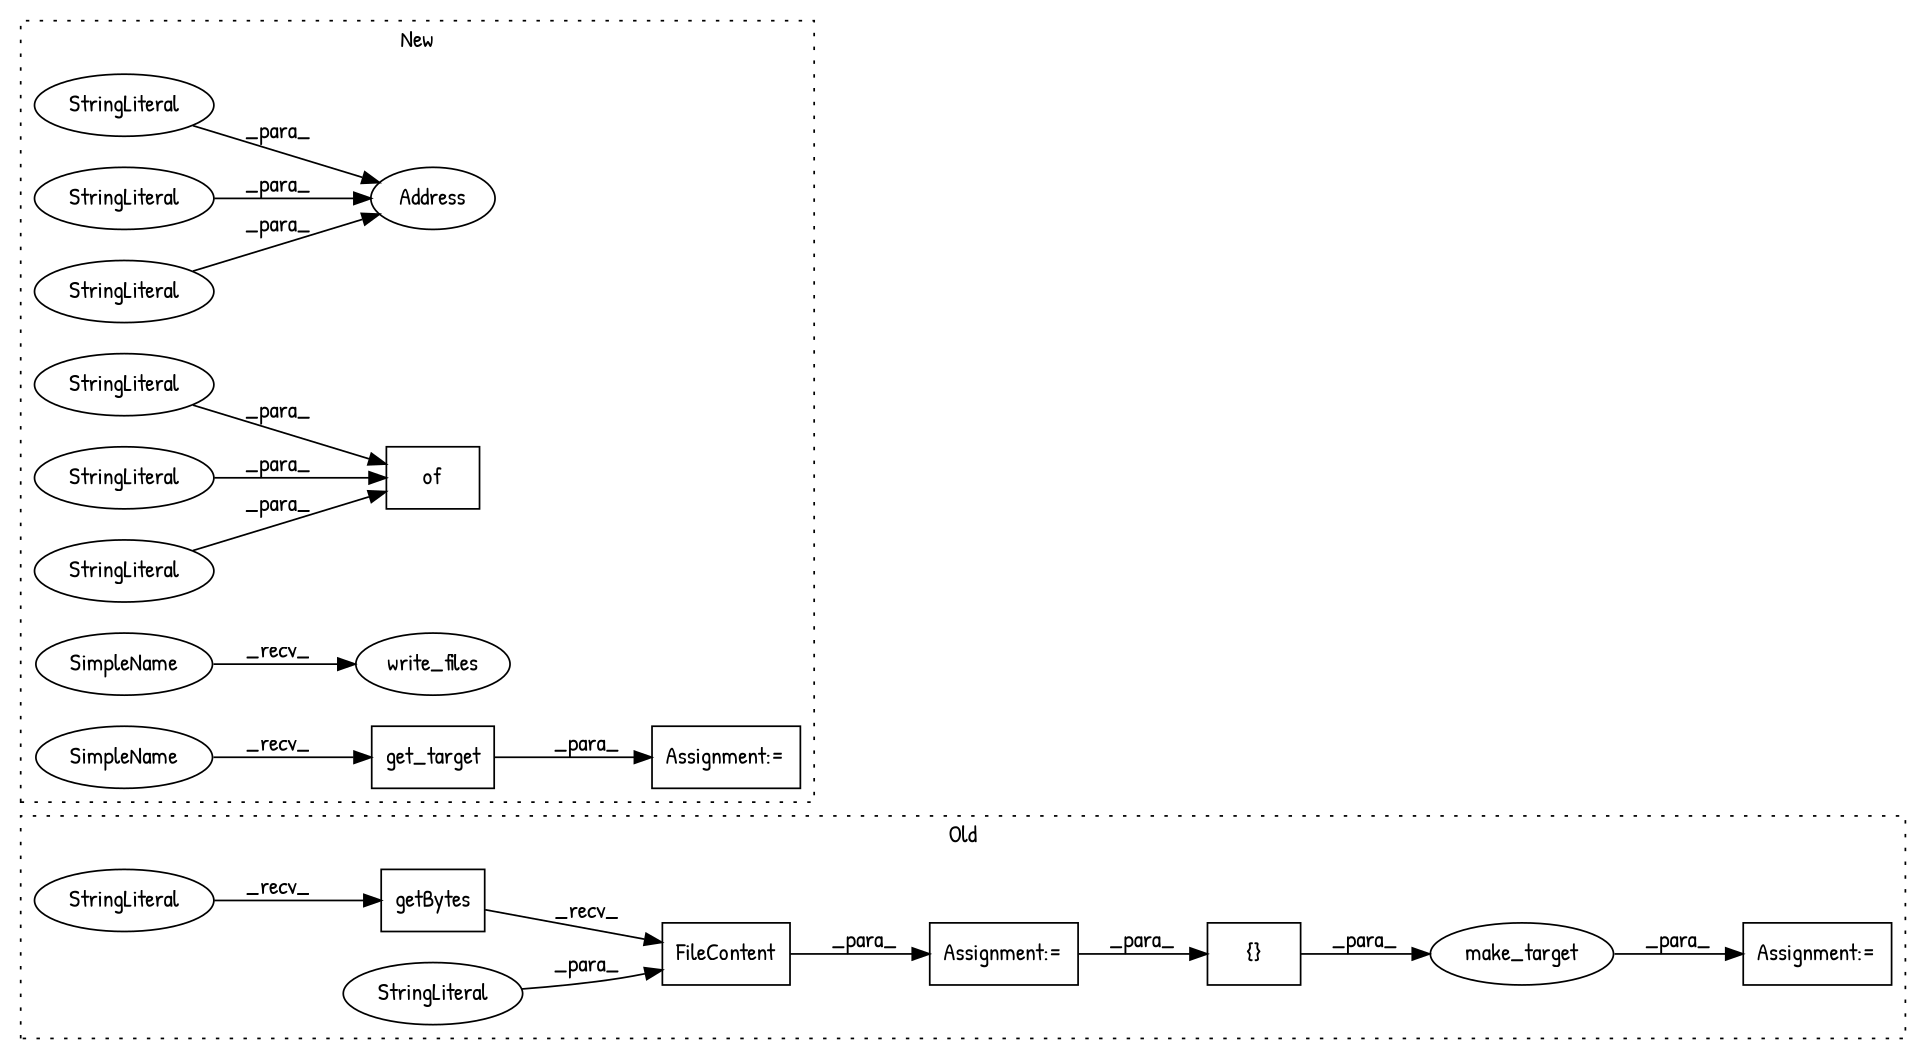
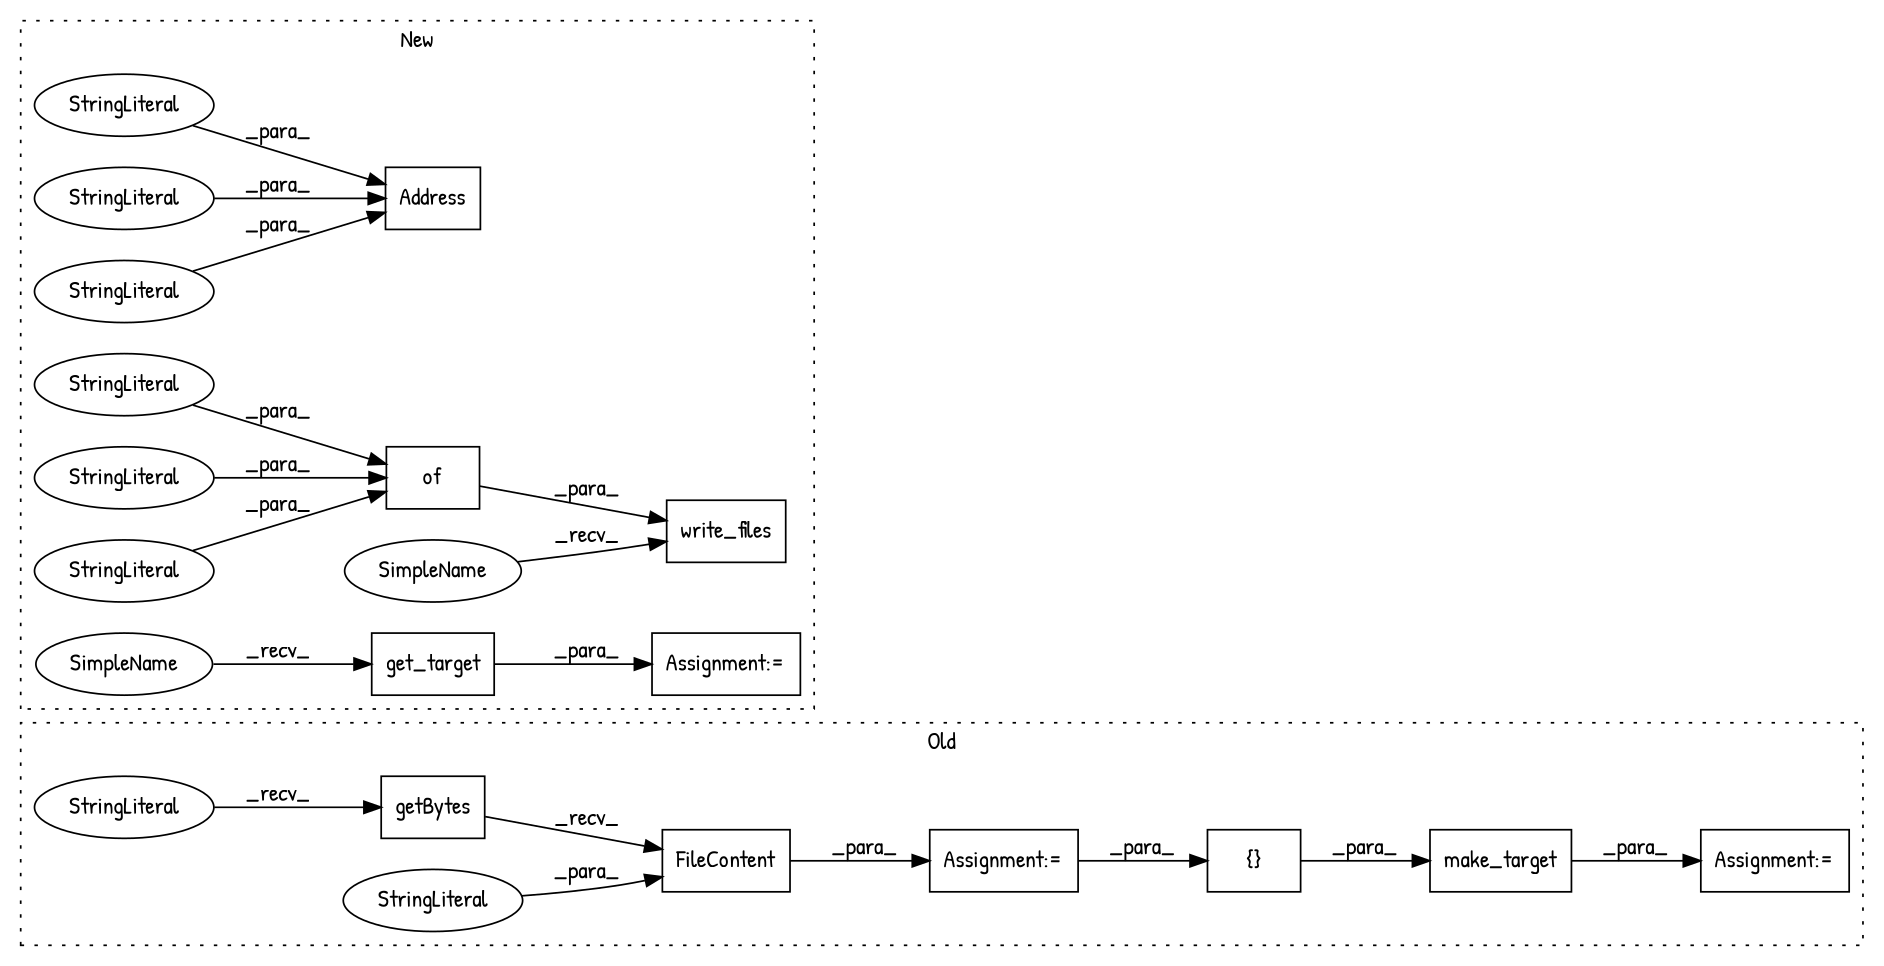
node "Address": shape ellipse -> box
edge "of" -> "write_files": added, label "_para_"
node "write_files": shape ellipse -> box
node "make_target": shape ellipse -> box
